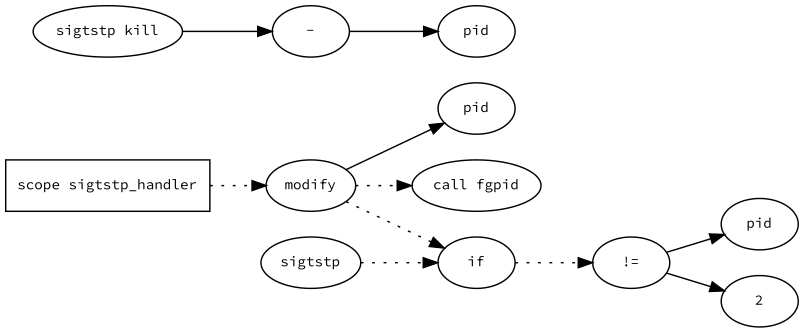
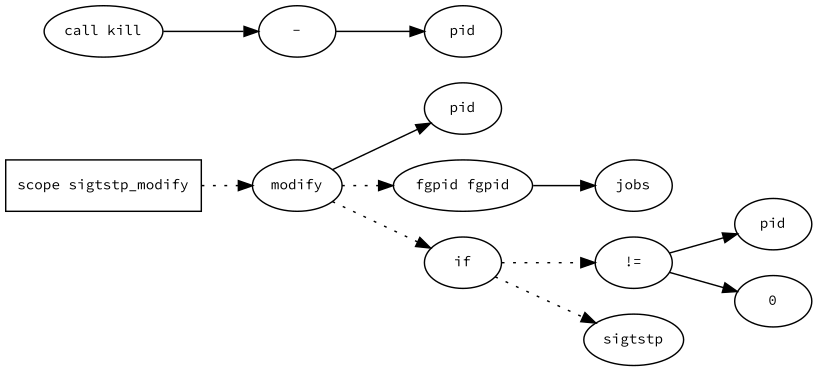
node "sigtstp kill": label "sigtstp kill" -> "call kill"
node "scope sigtstp_handler": label "scope sigtstp_handler" -> "scope sigtstp_modify"
node "call fgpid": label "call fgpid" -> "fgpid fgpid"
node "jobs": added
edge "sigtstp" -> "if": reversed
node "2": label "2" -> "0"
